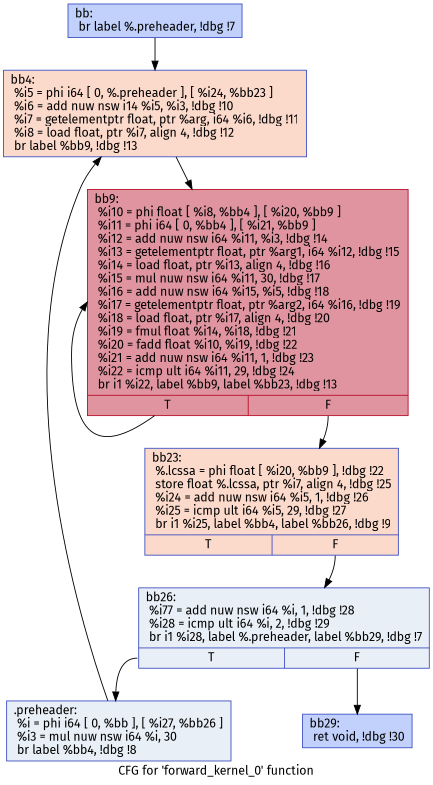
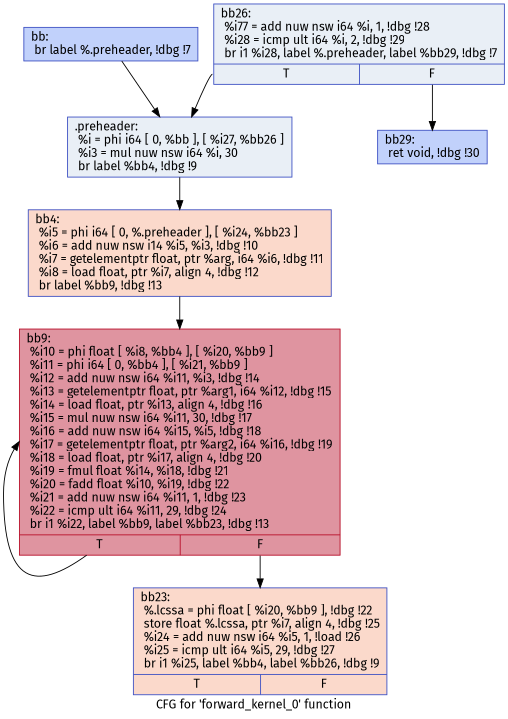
edge "bb:" -> "bb4:": now "bb:" -> ".preheader:"
node "bb23:": text "%i24 = add nuw nsw i64 %i5, 1, !dbg !26" -> "%i24 = add nuw nsw i64 %i5, 1, !load !26"
edge "bb23:" -> "bb26:": removed
node ".preheader:": text "br label %bb4, !dbg !8" -> "br label %bb4, !dbg !9"
